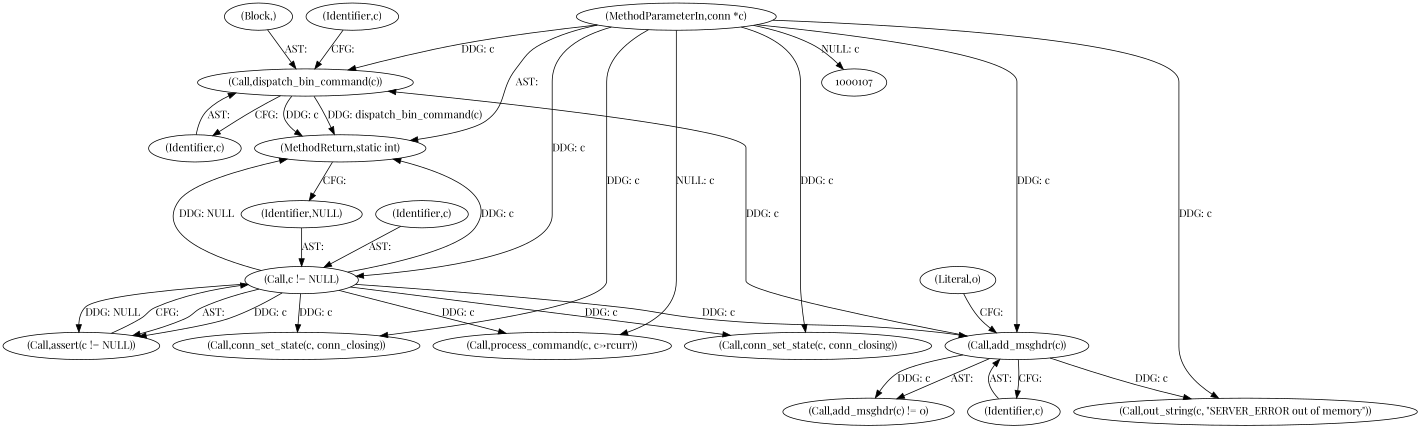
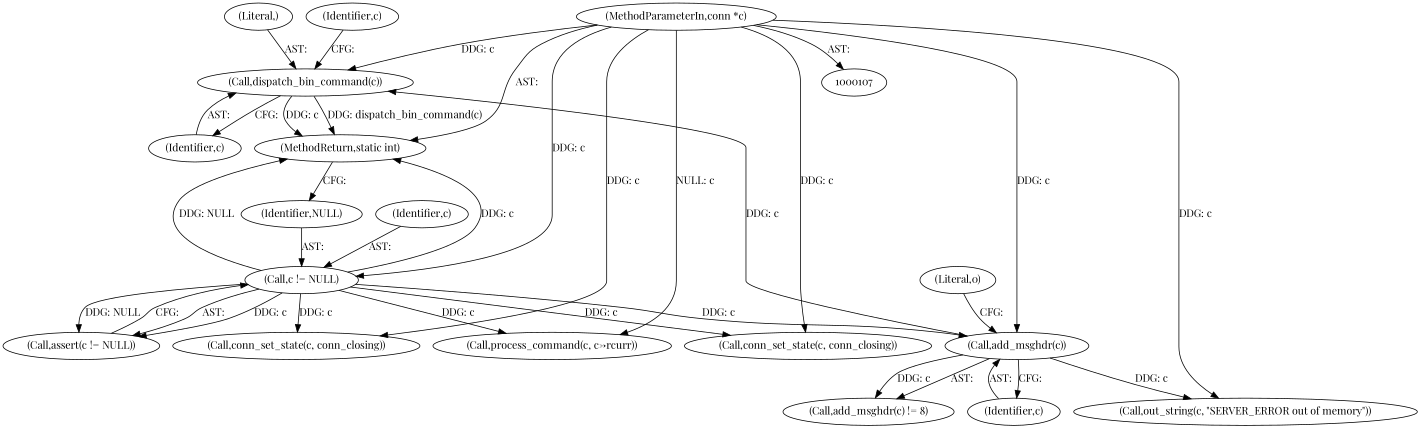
node "(Block,)": label "(Block,)" -> "(Literal,)"
edge "(MethodParameterIn,conn *c)" -> "1000107": label "NULL: c" -> "AST: "
node "(Call,add_msghdr(c) != 0)": label "(Call,add_msghdr(c) != 0)" -> "(Call,add_msghdr(c) != 8)"
